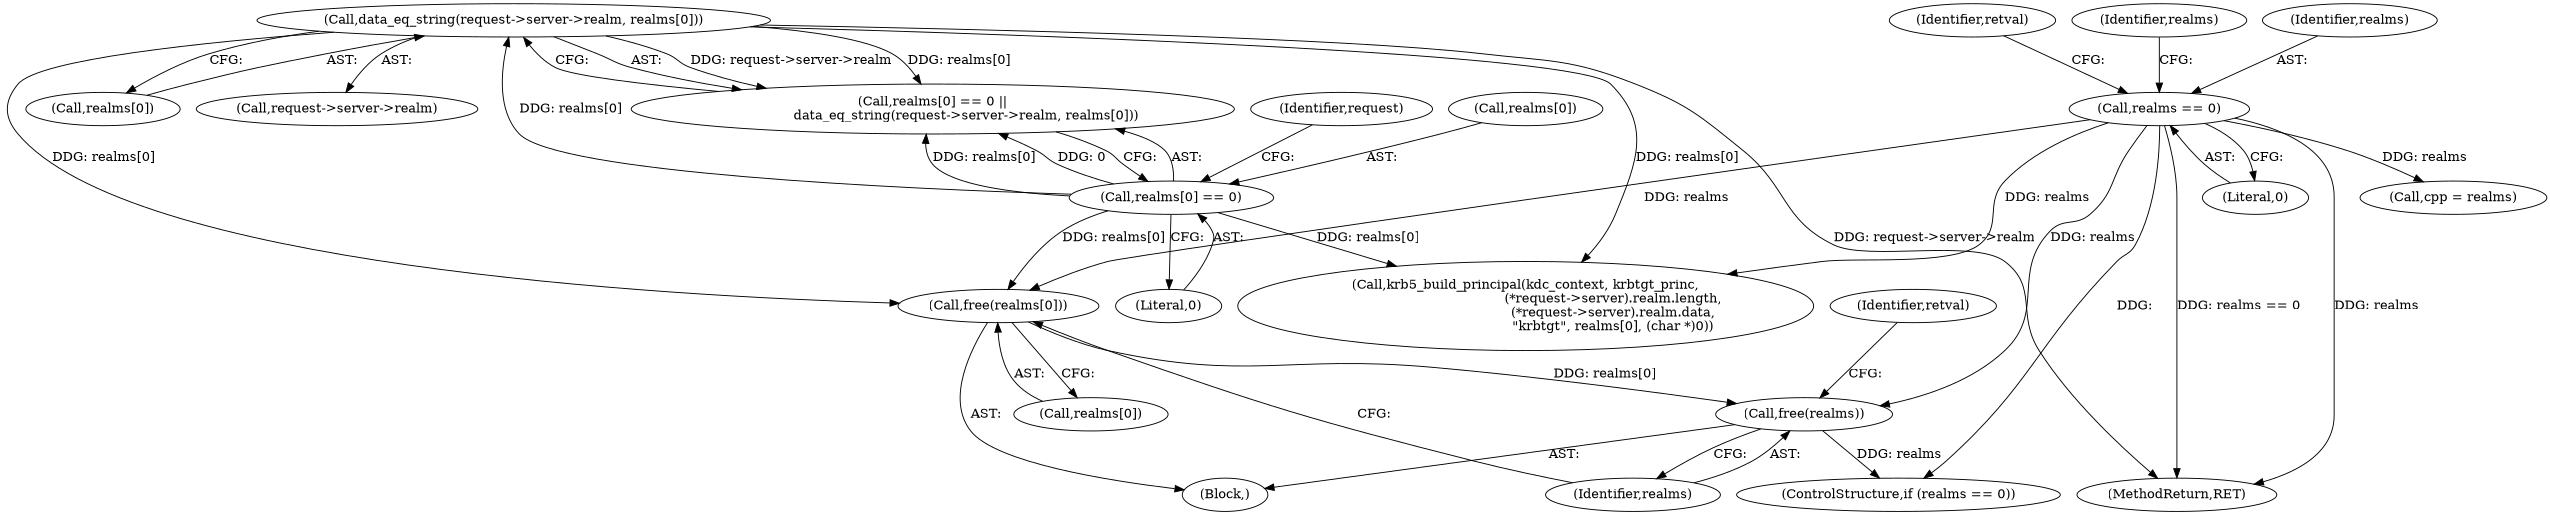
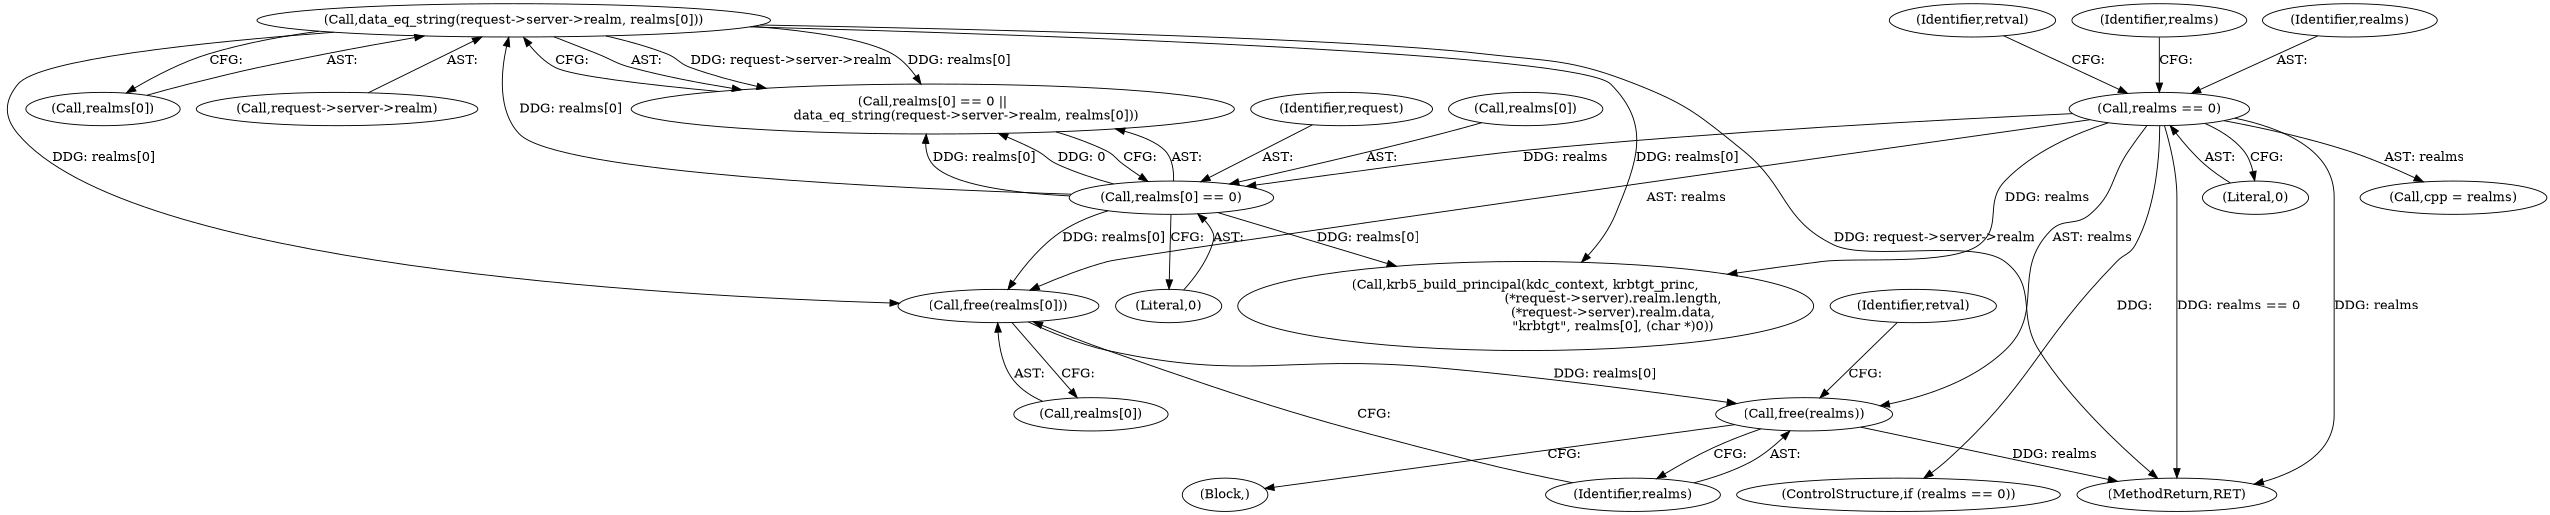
edge "(Call,data_eq_string(request->server->realm, realms[0]))" -> "(Call,request->server->realm)": reversed
edge "(Call,realms == 0)" -> "(Call,realms[0] == 0)": added, label "DDG: realms"
edge "(Identifier,request)" -> "(Call,realms[0] == 0)": label "CFG: " -> "AST: "
edge "(Call,realms == 0)" -> "(Call,cpp = realms)": label "DDG: realms" -> "AST: realms"
edge "(Call,realms == 0)" -> "(Call,free(realms[0]))": label "DDG: realms" -> "AST: realms"
edge "(Call,realms == 0)" -> "(Call,free(realms))": label "DDG: realms" -> "AST: realms"
edge "(Call,free(realms))" -> "(ControlStructure,if (realms == 0))": now "(Call,free(realms))" -> "(MethodReturn,RET)"
edge "(Call,free(realms))" -> "(Block,)": label "AST: " -> "CFG: "
edge "(Call,free(realms[0]))" -> "(Block,)": removed, label "AST:"
